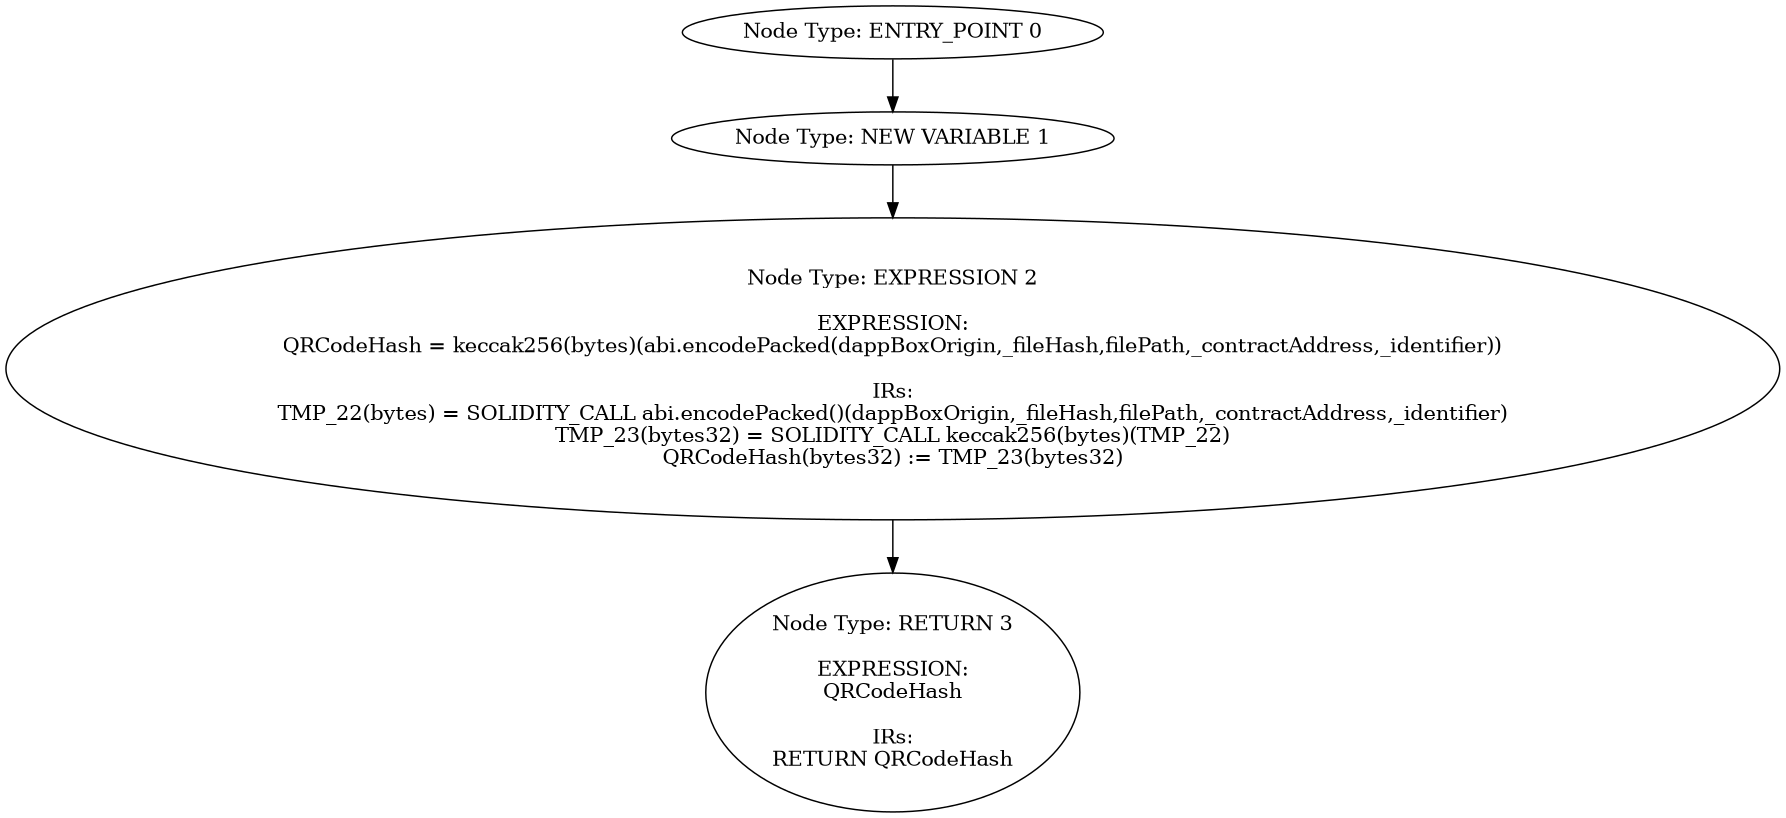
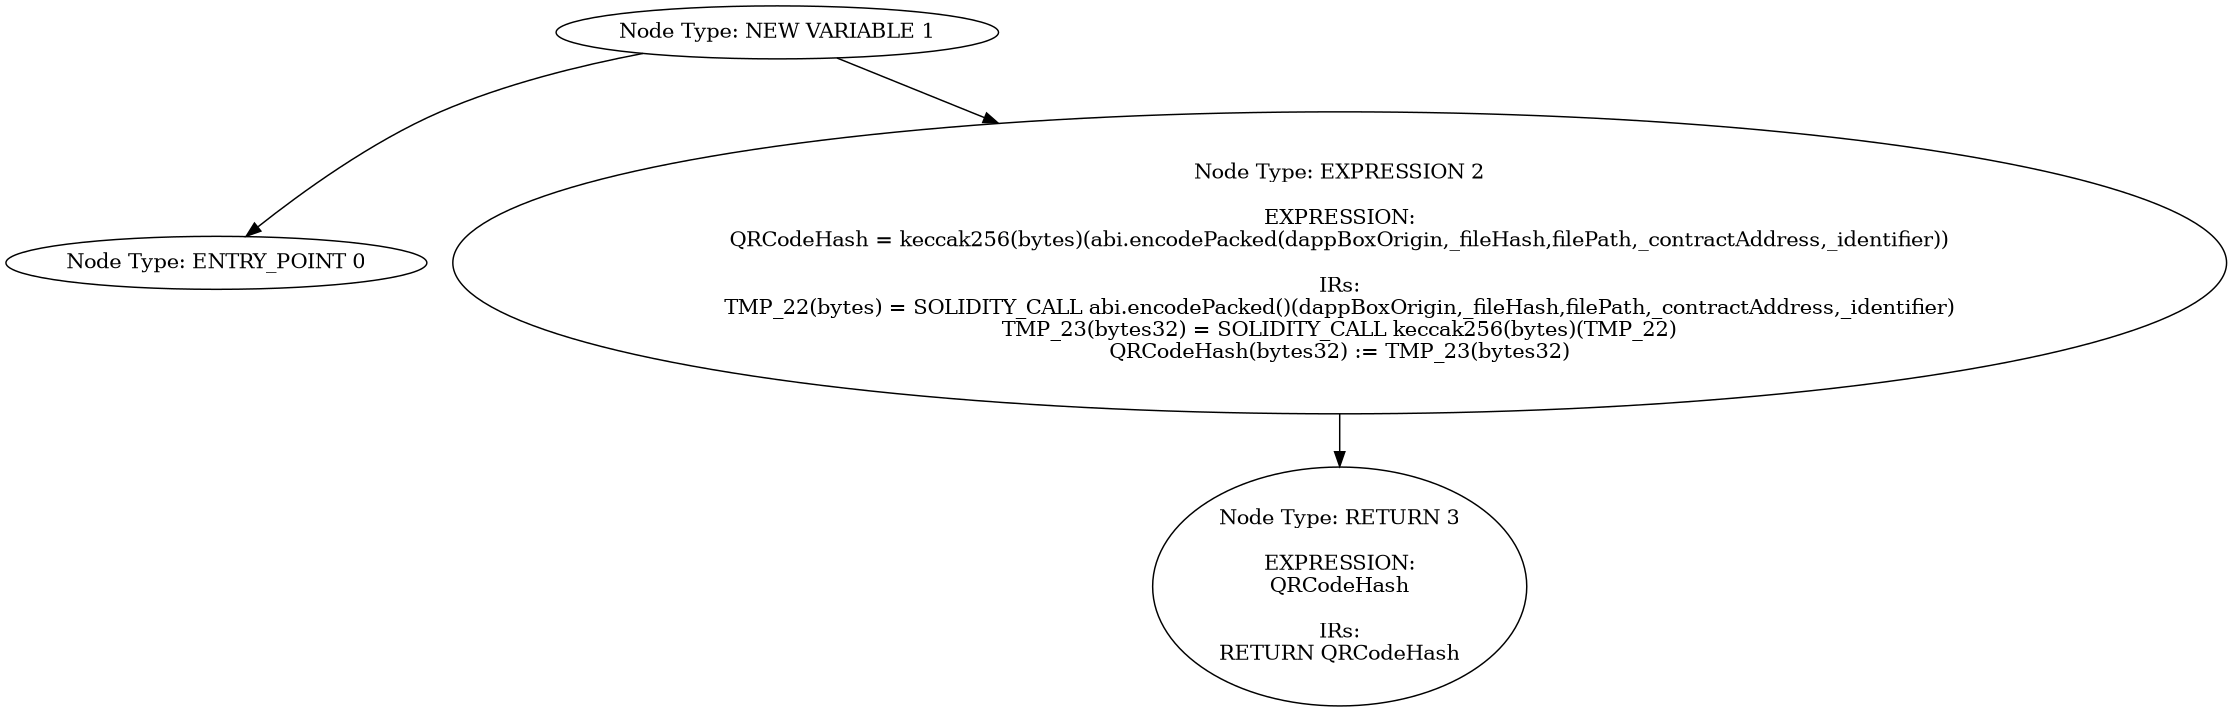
edge "Node Type: ENTRY_POINT 0" -> "Node Type: NEW VARIABLE 1": reversed
